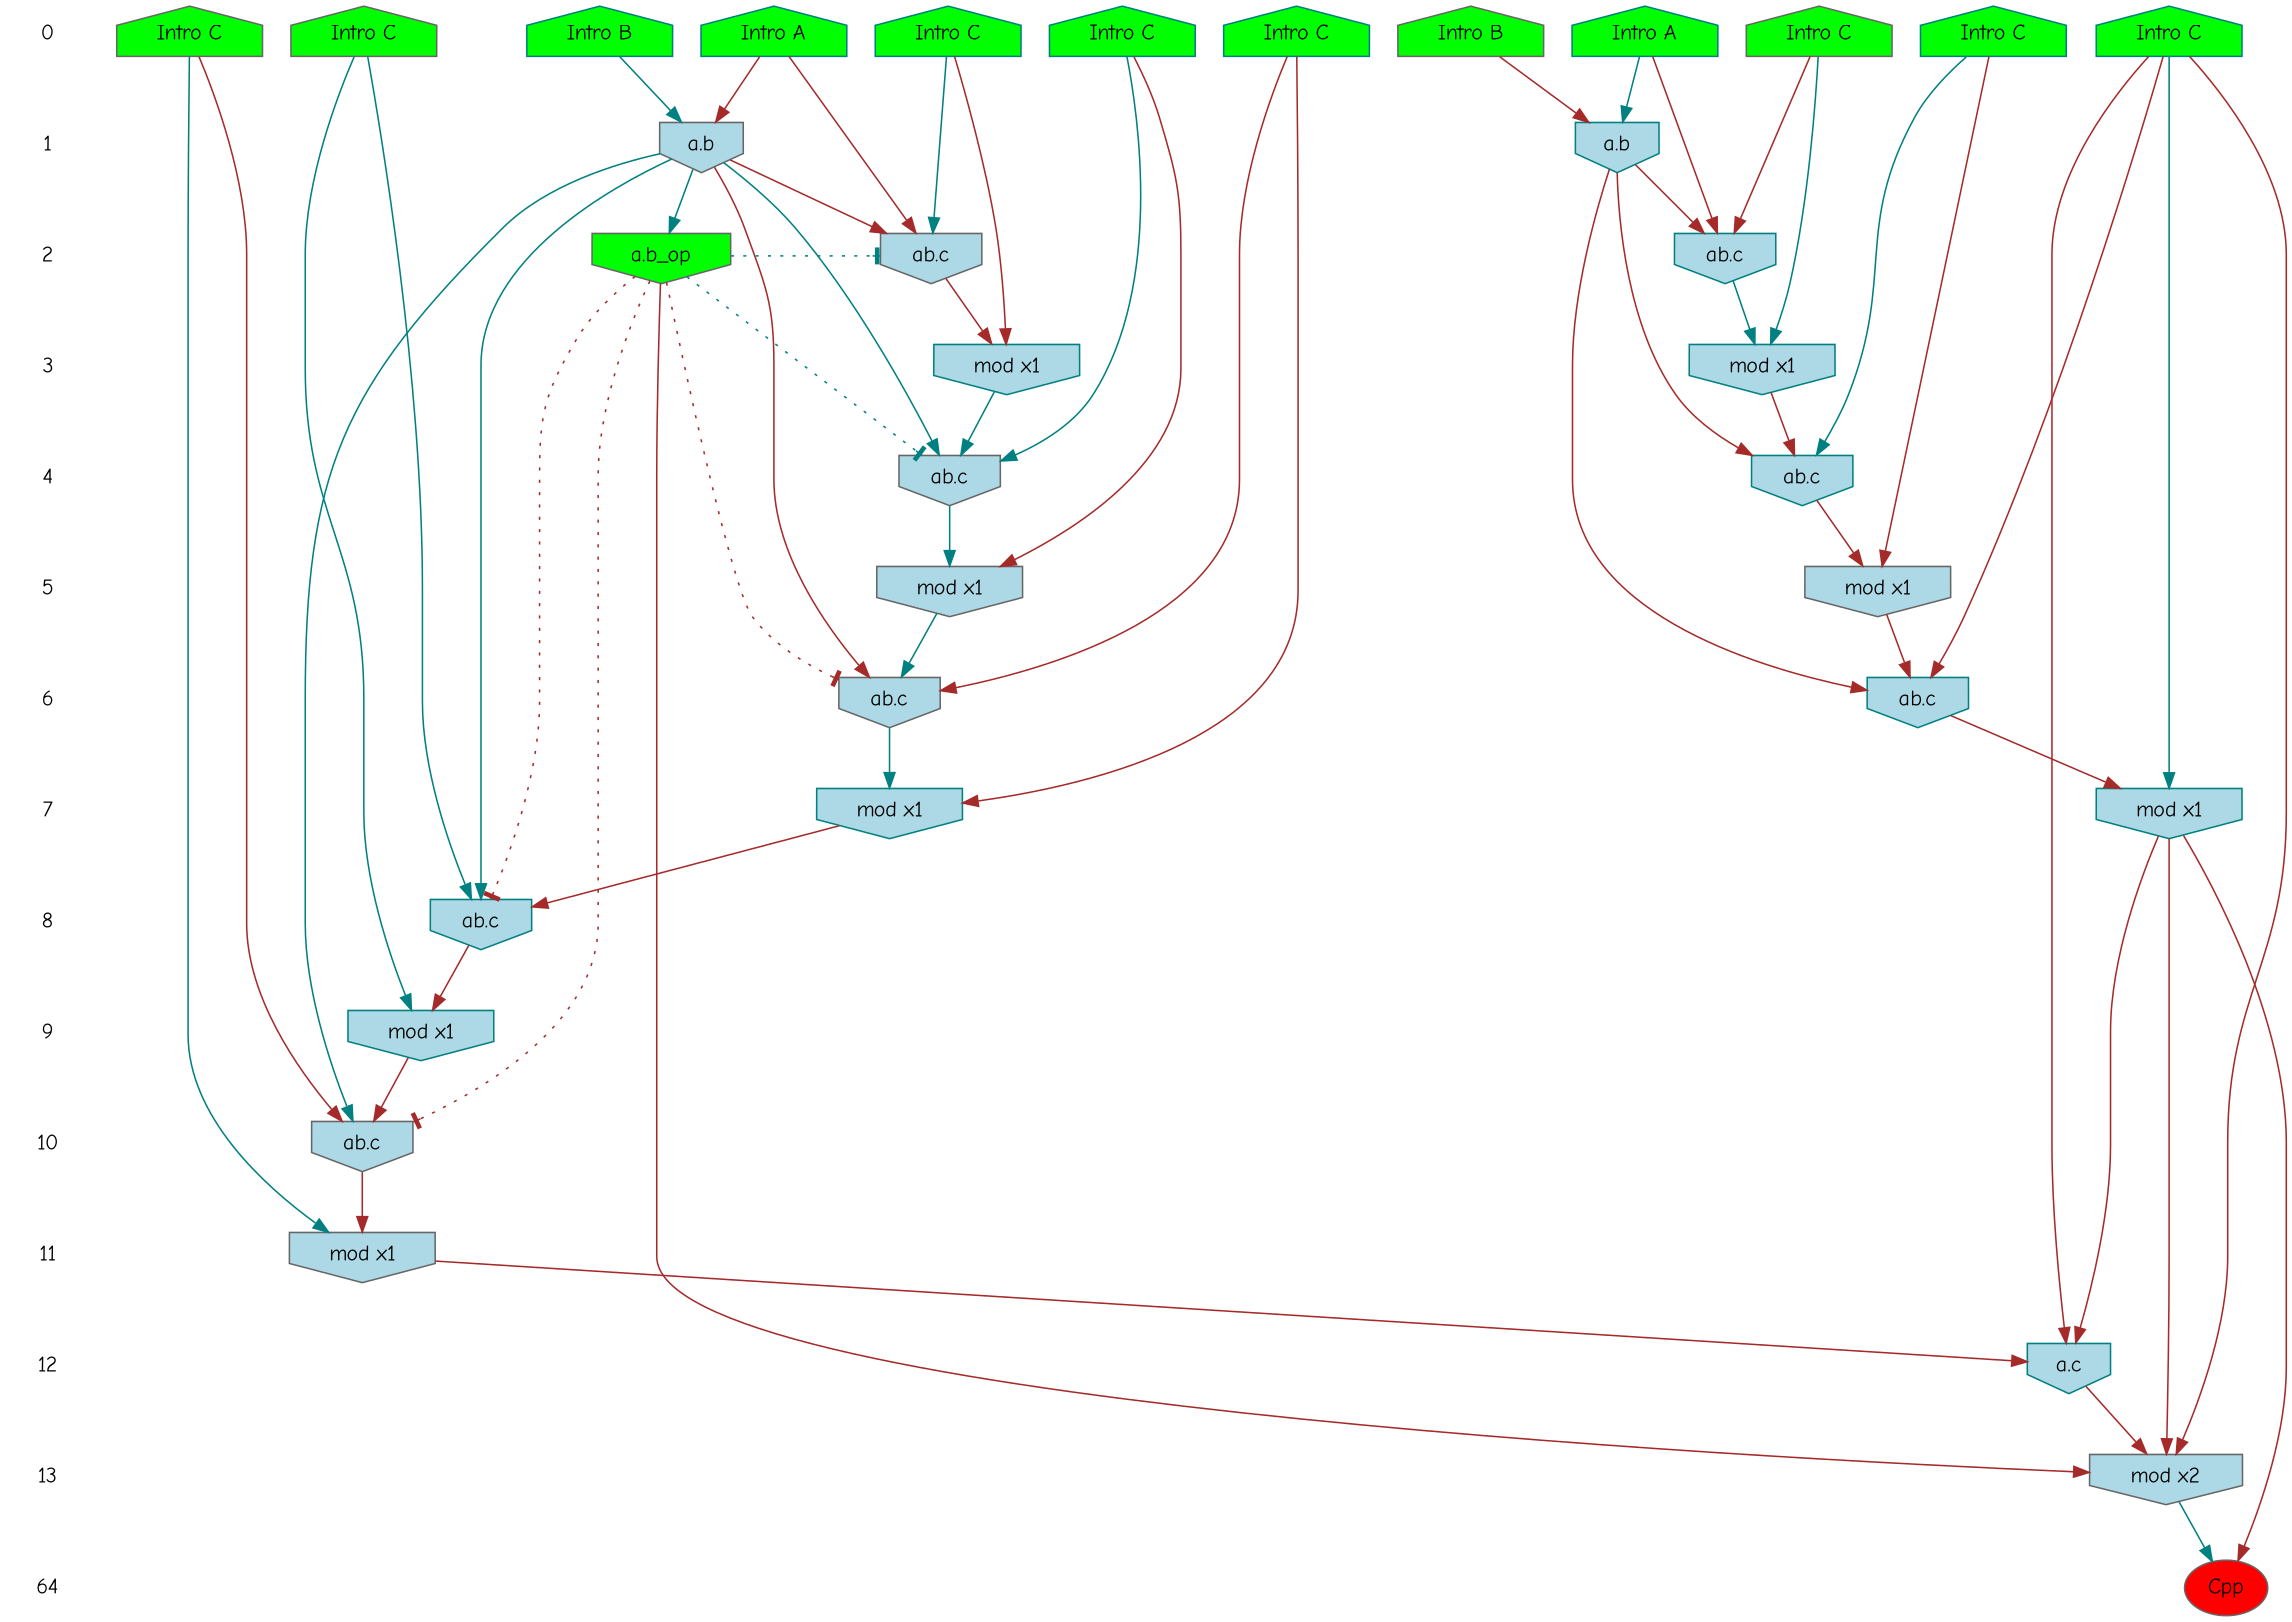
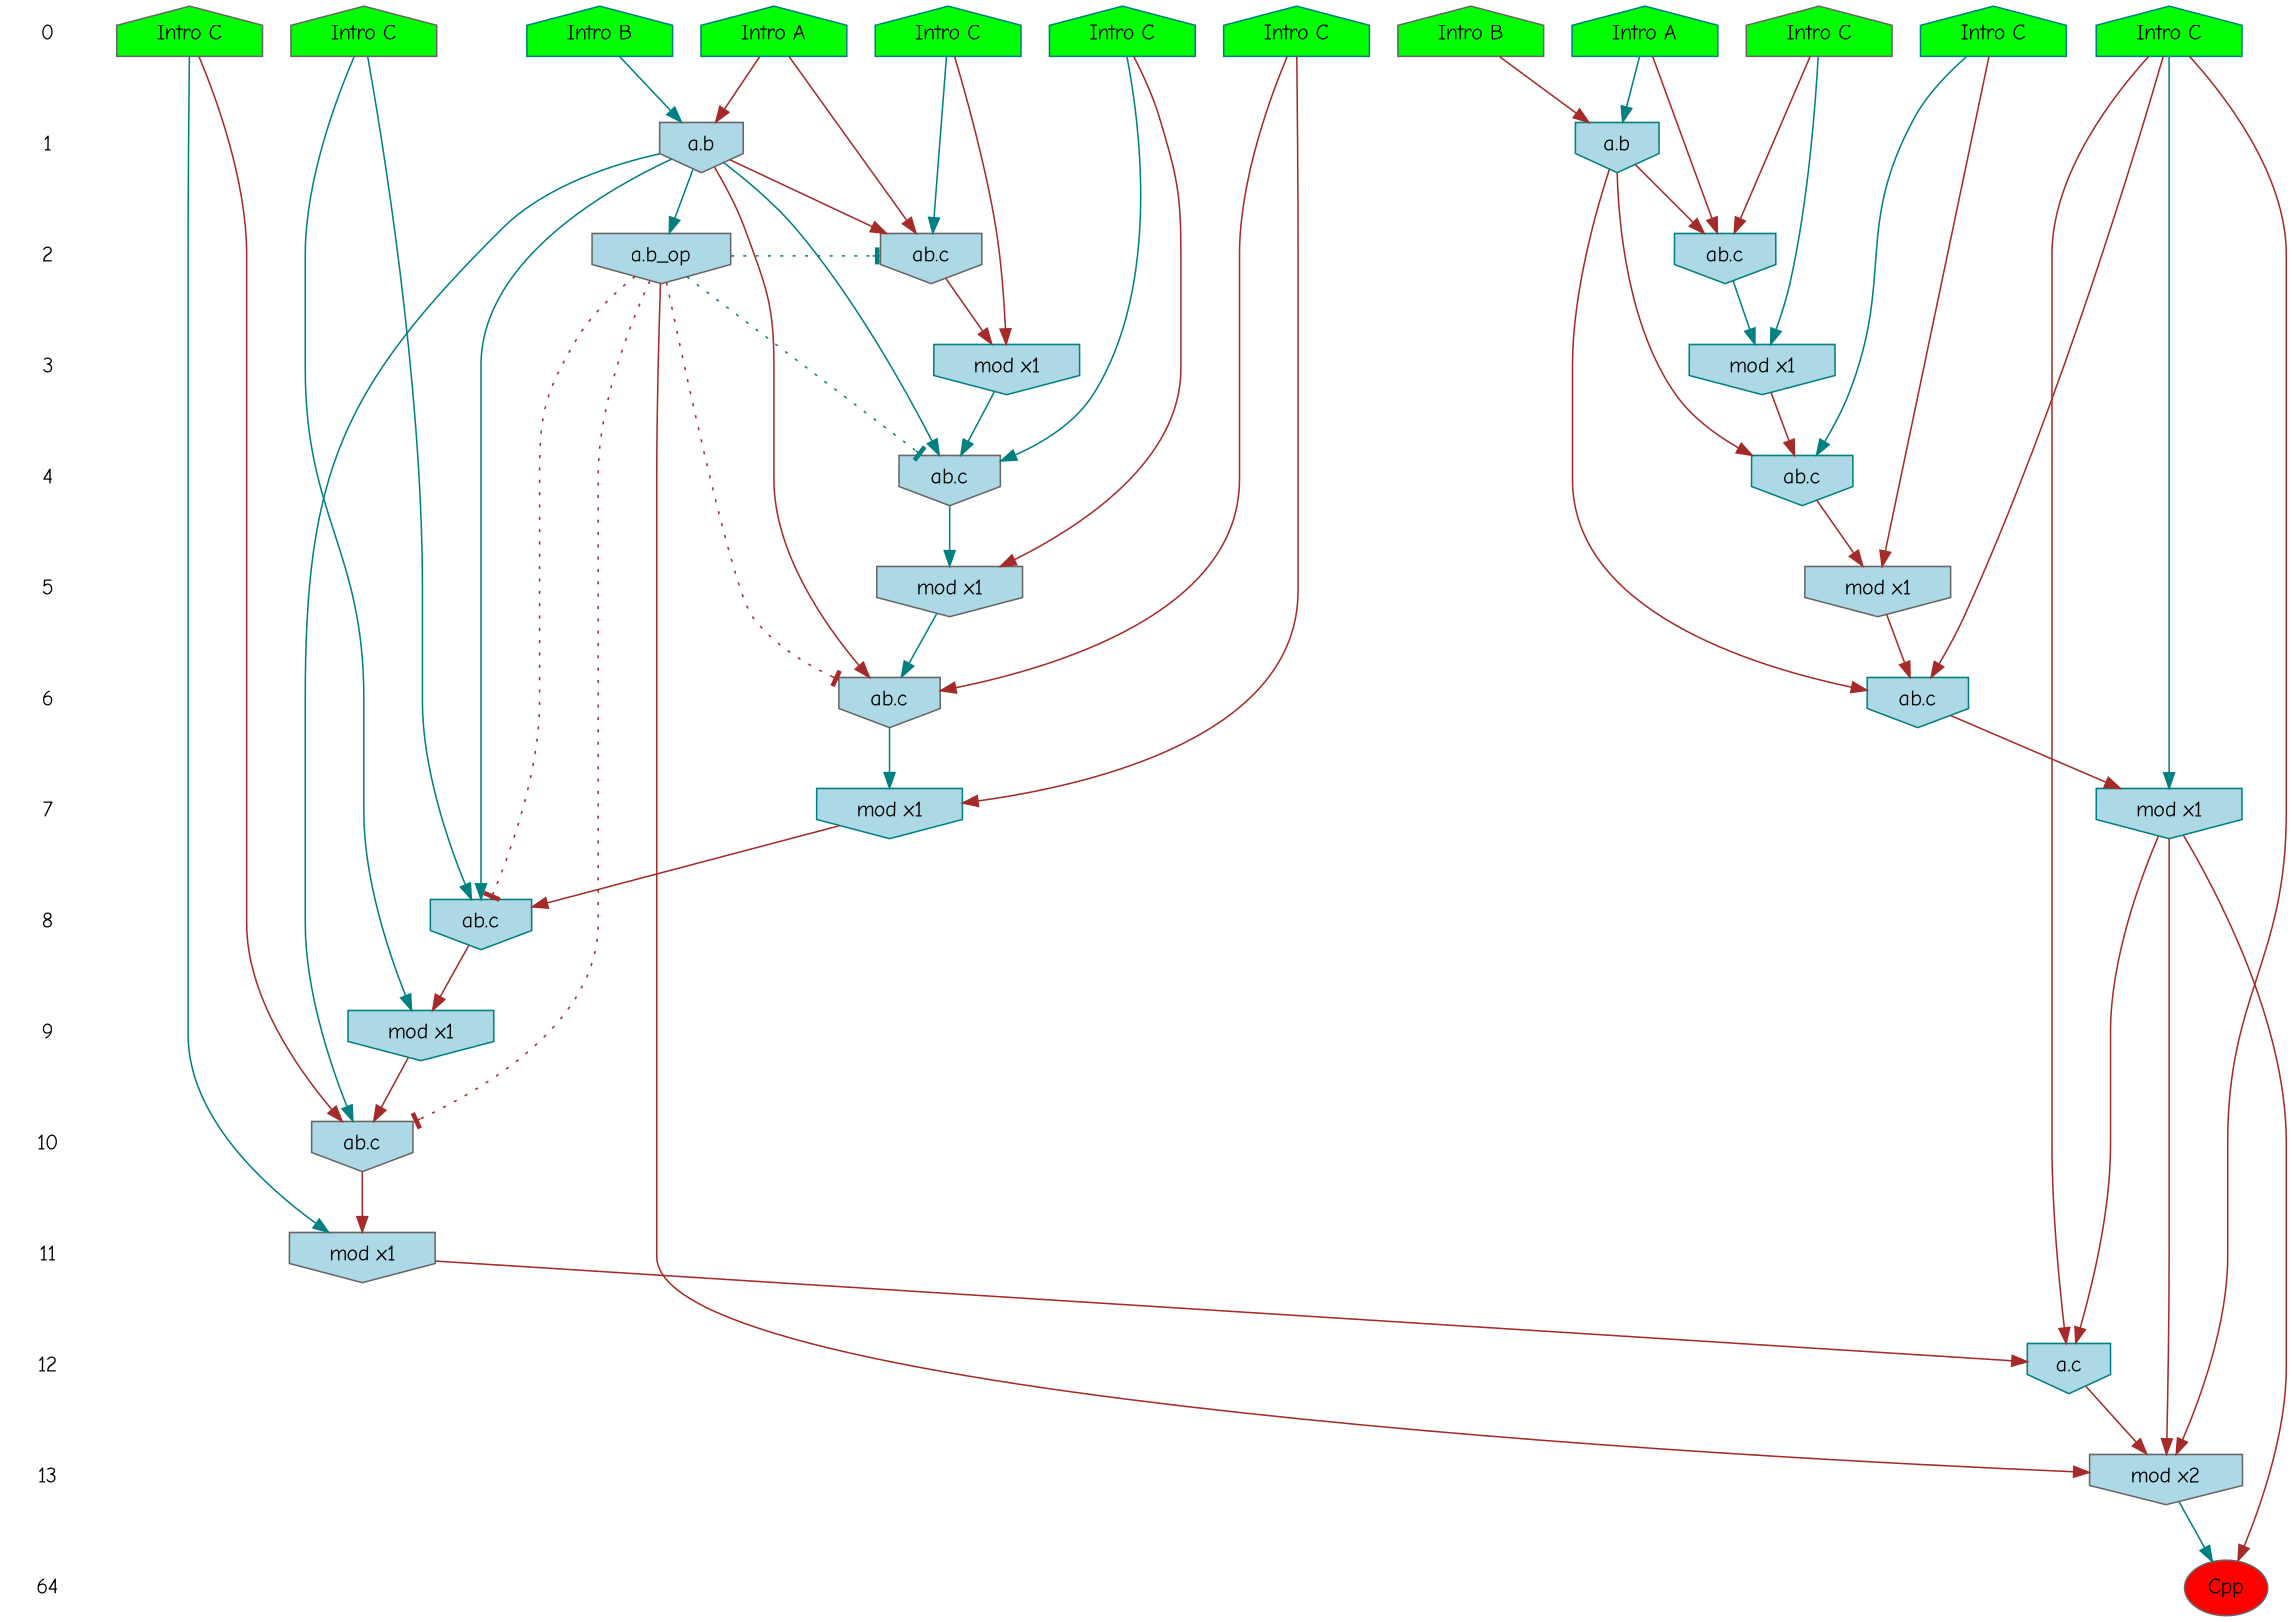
node "a.b_op": fillcolor green -> lightblue
